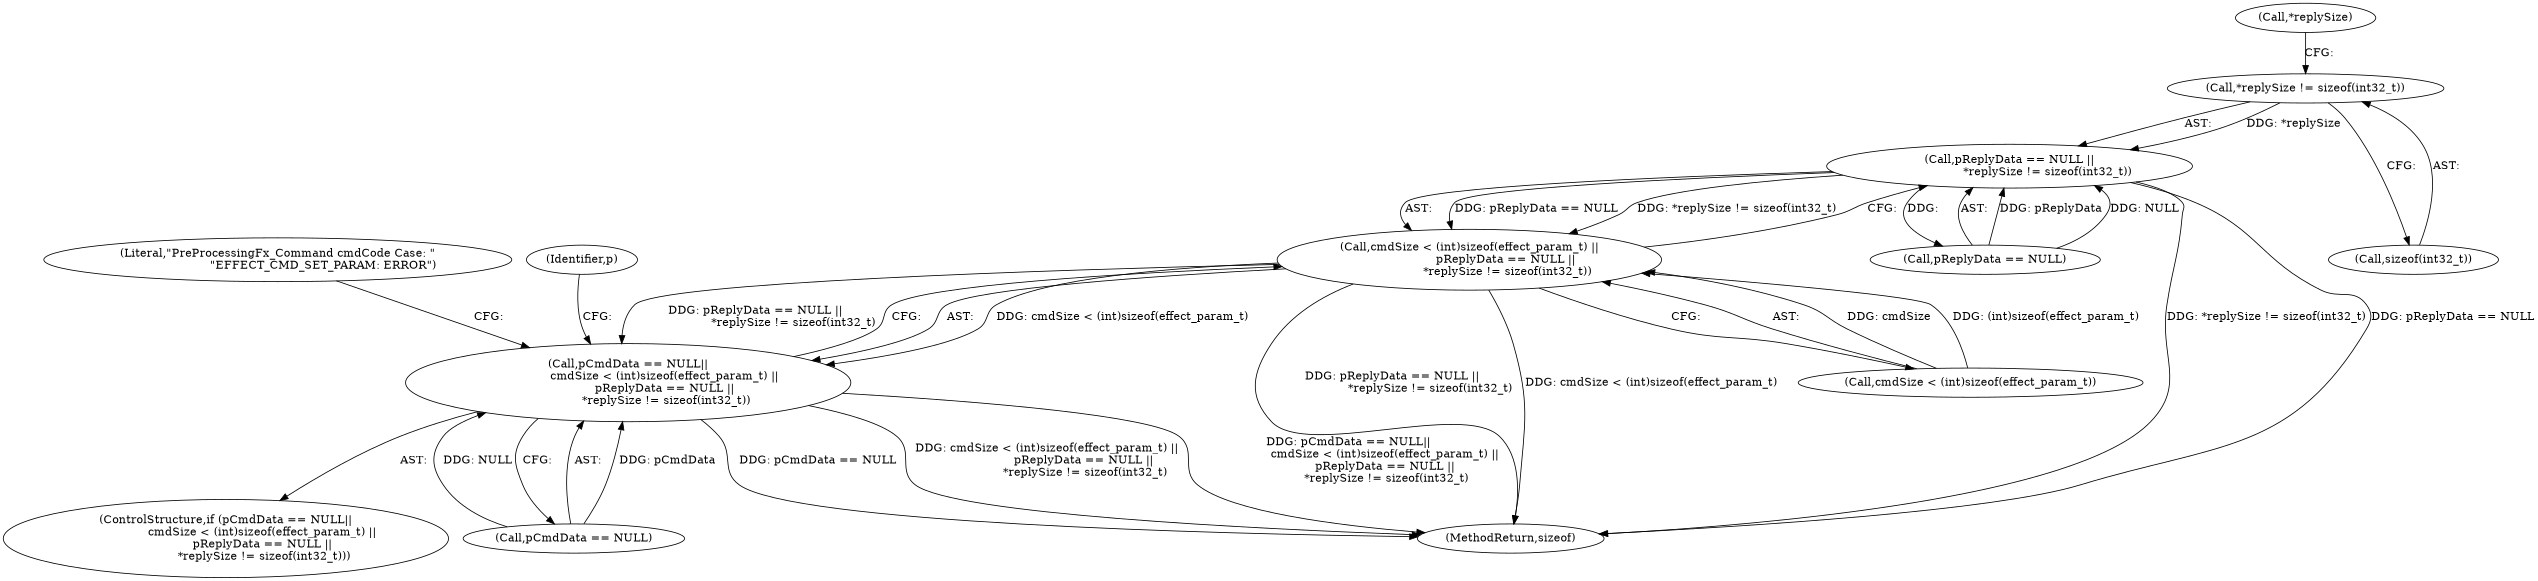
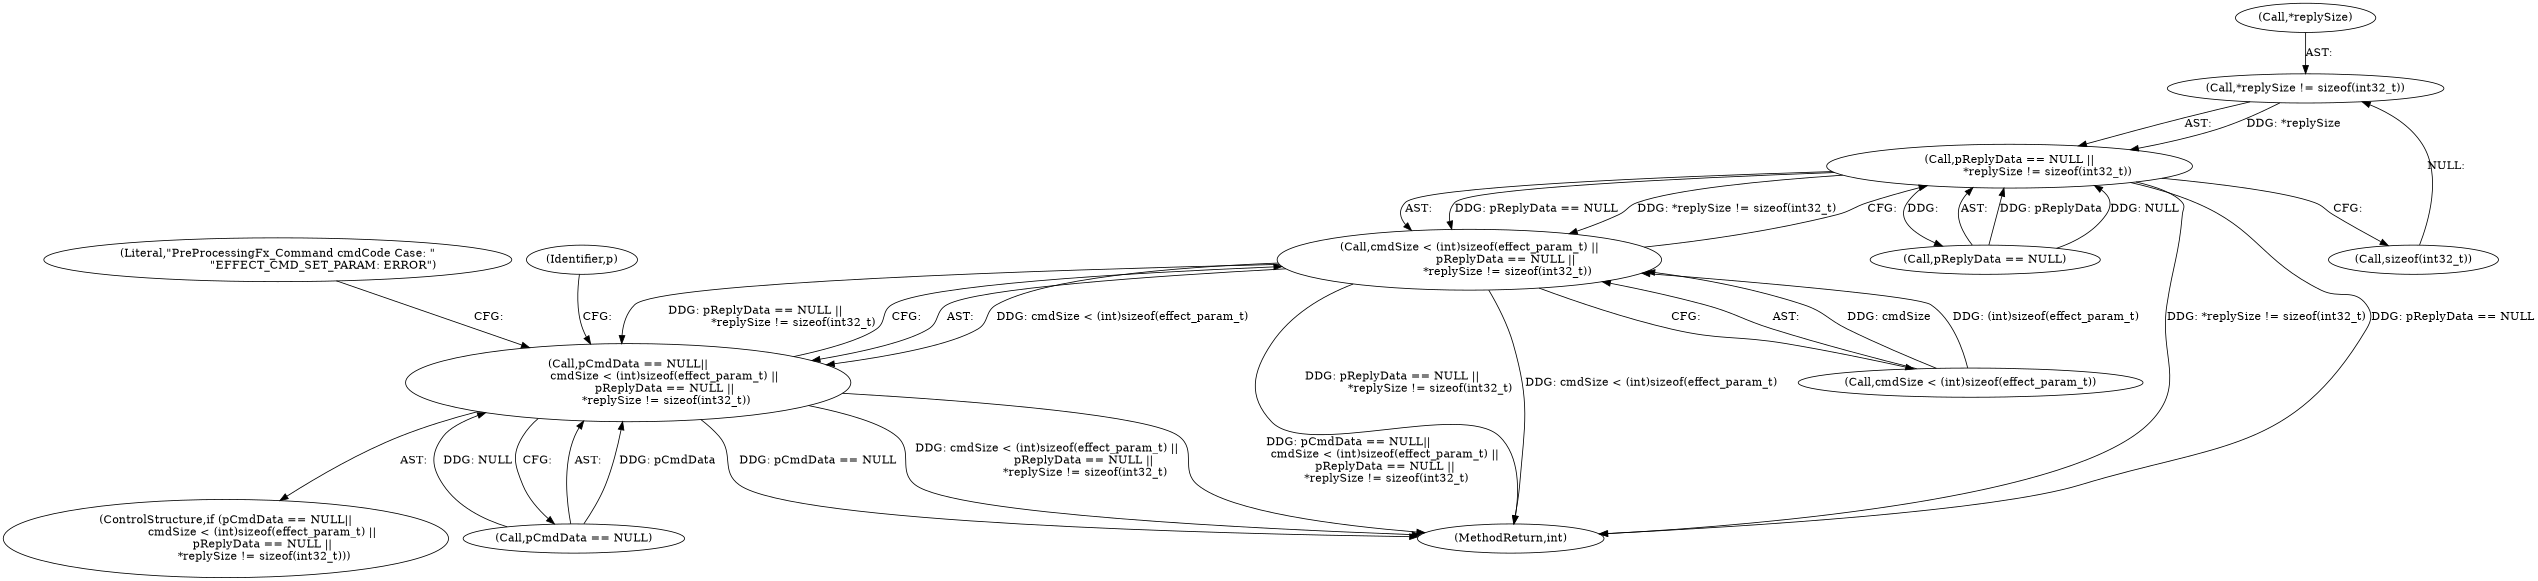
edge "(Call,*replySize)" -> "(Call,*replySize != sizeof(int32_t))": label "CFG: " -> "AST: "
edge "(Call,*replySize != sizeof(int32_t))" -> "(Call,sizeof(int32_t))": now "(Call,pReplyData == NULL || *replySize != sizeof(int32_t))" -> "(Call,sizeof(int32_t))"
edge "(Call,sizeof(int32_t))" -> "(Call,*replySize != sizeof(int32_t))": label "AST: " -> "NULL: "
node "(MethodReturn,sizeof)": label "(MethodReturn,sizeof)" -> "(MethodReturn,int)"
